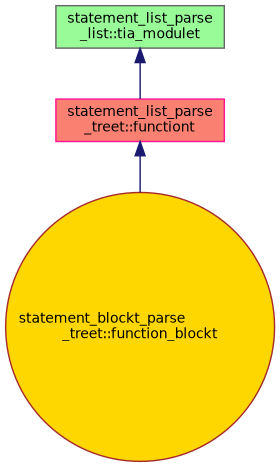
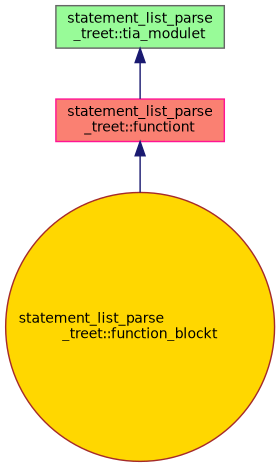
node "statement_list_parse _list::tia_modulet": label "statement_list_parse _list::tia_modulet" -> "statement_list_parse _treet::tia_modulet"
node "statement_blockt_parse _treet::function_blockt": label "statement_blockt_parse _treet::function_blockt" -> "statement_list_parse _treet::function_blockt"
